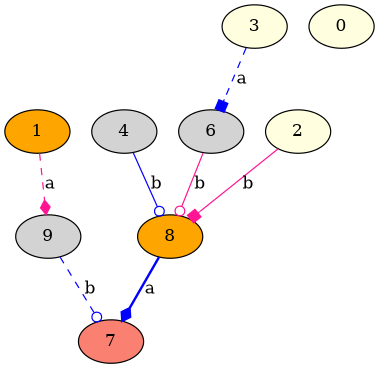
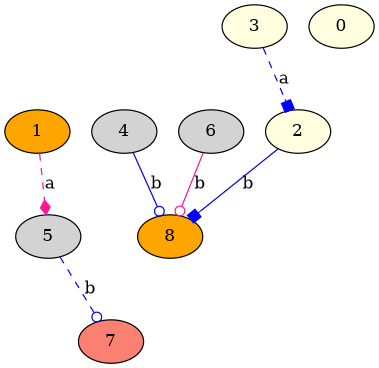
edge "3" -> "6": now "3" -> "2"
edge "2" -> "8": color deeppink -> blue
node "9": label "9" -> "5"
edge "8" -> "7": removed, label "a"
